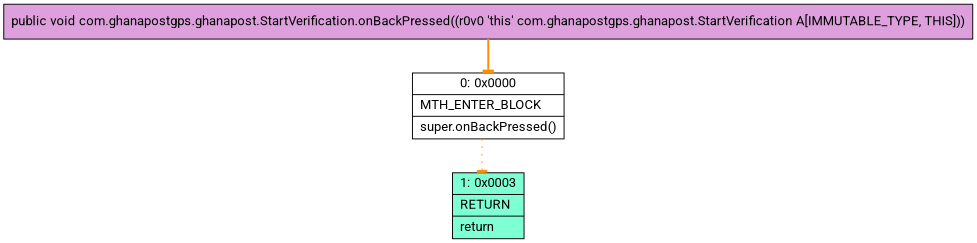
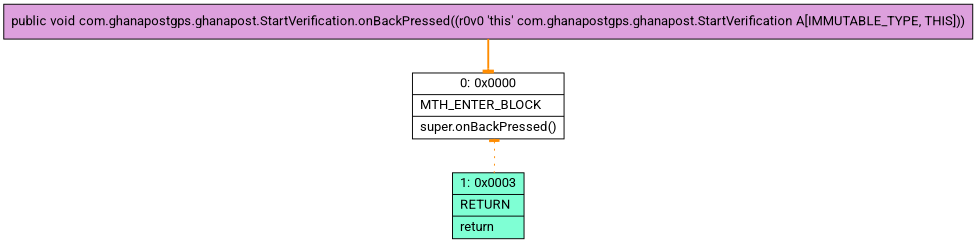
edge "0: 0x0000" -> "1: 0x0003": reversed
